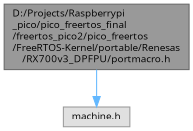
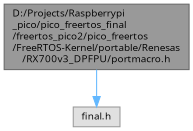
node "machine.h": label "machine.h" -> "final.h"
